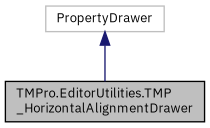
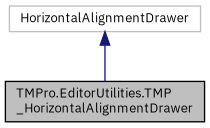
node "PropertyDrawer": label "PropertyDrawer" -> "HorizontalAlignmentDrawer"
